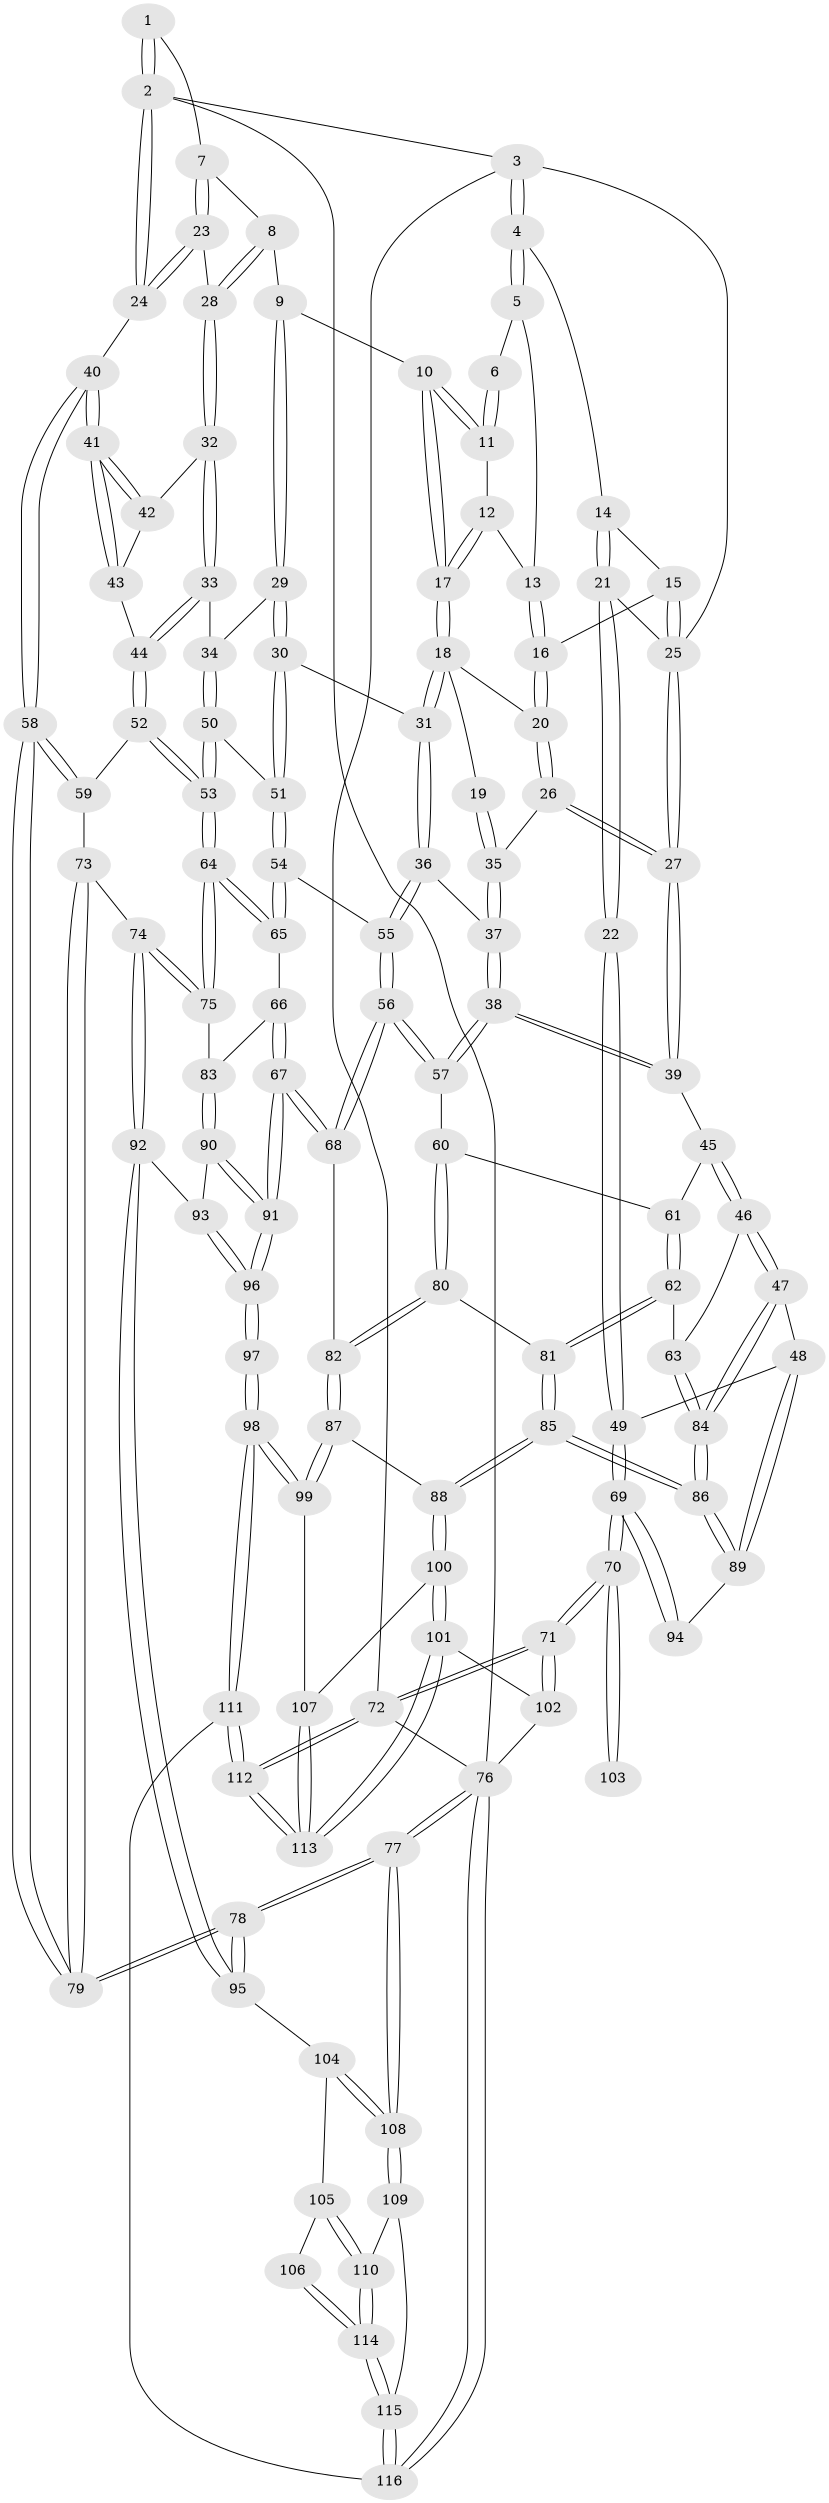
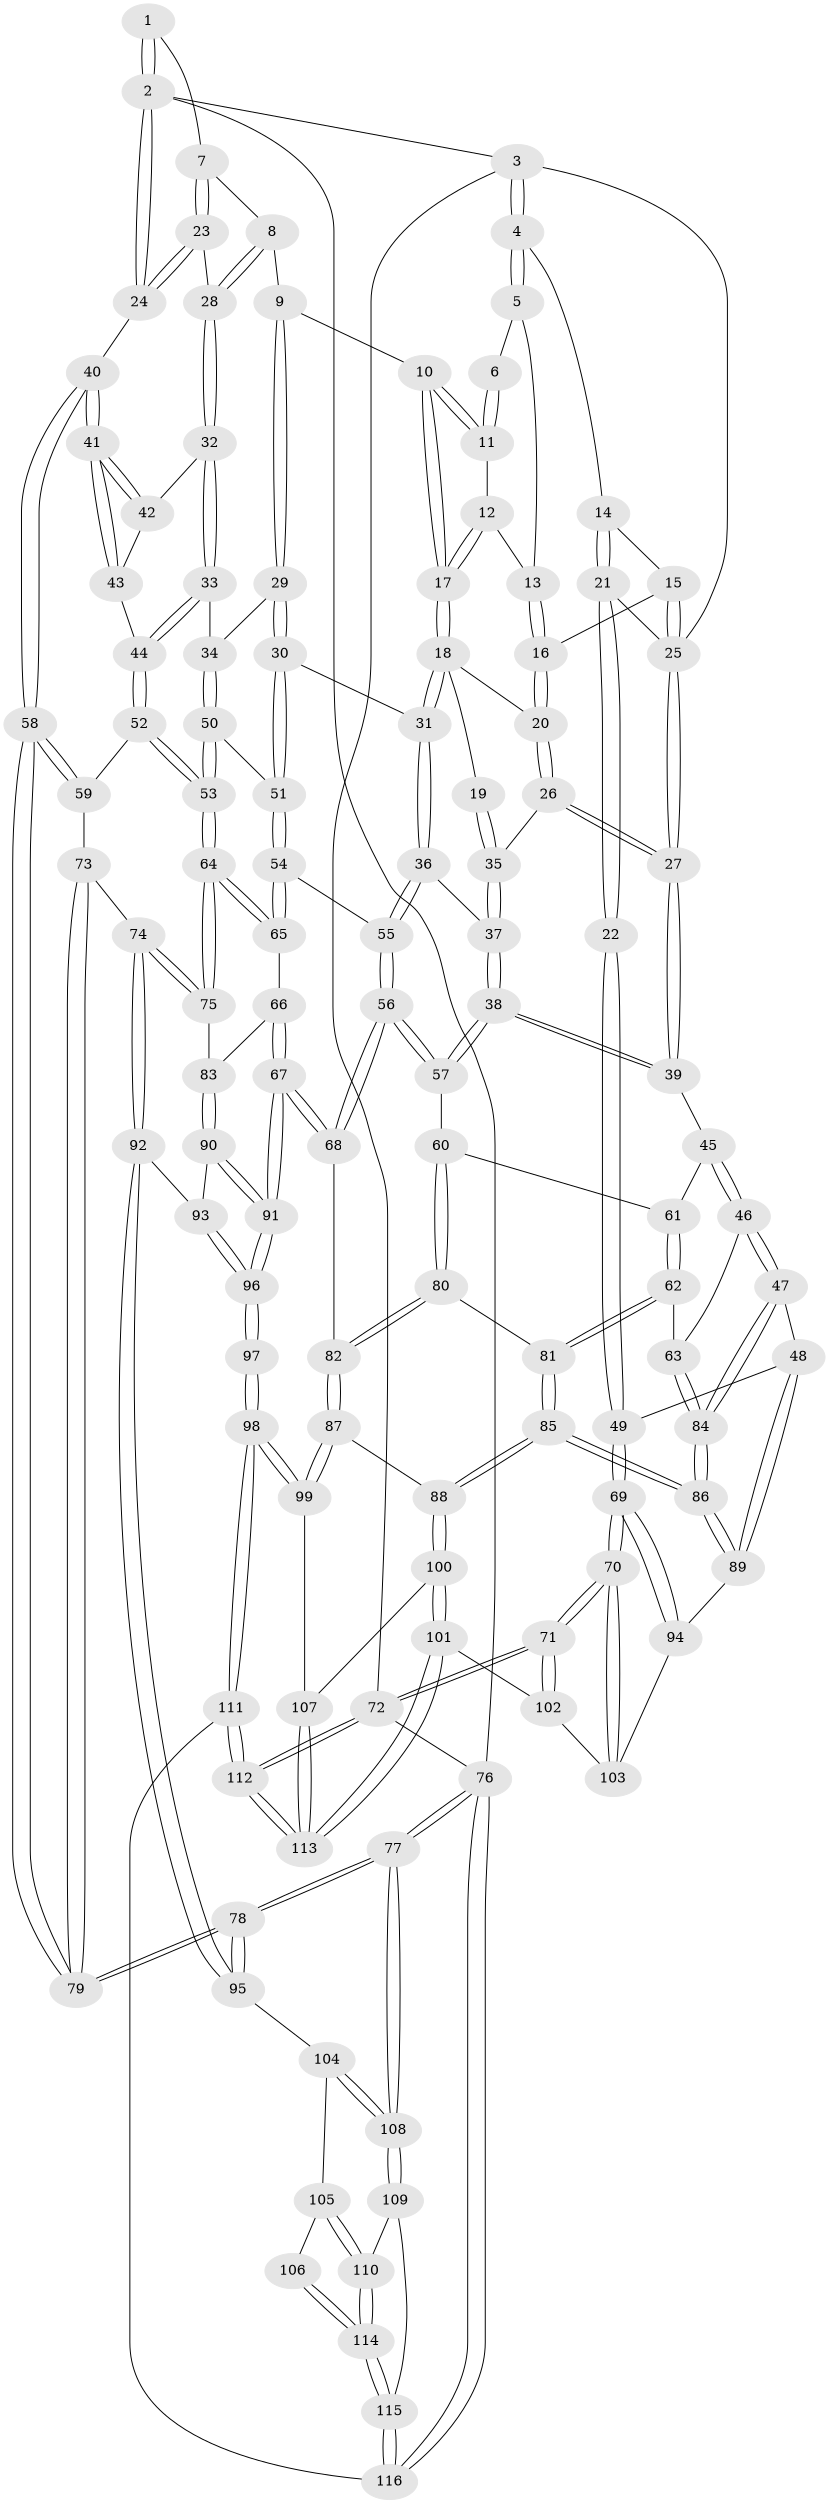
edge "94" -- "103": added
edge "102" -- "76": now "102" -- "103"
